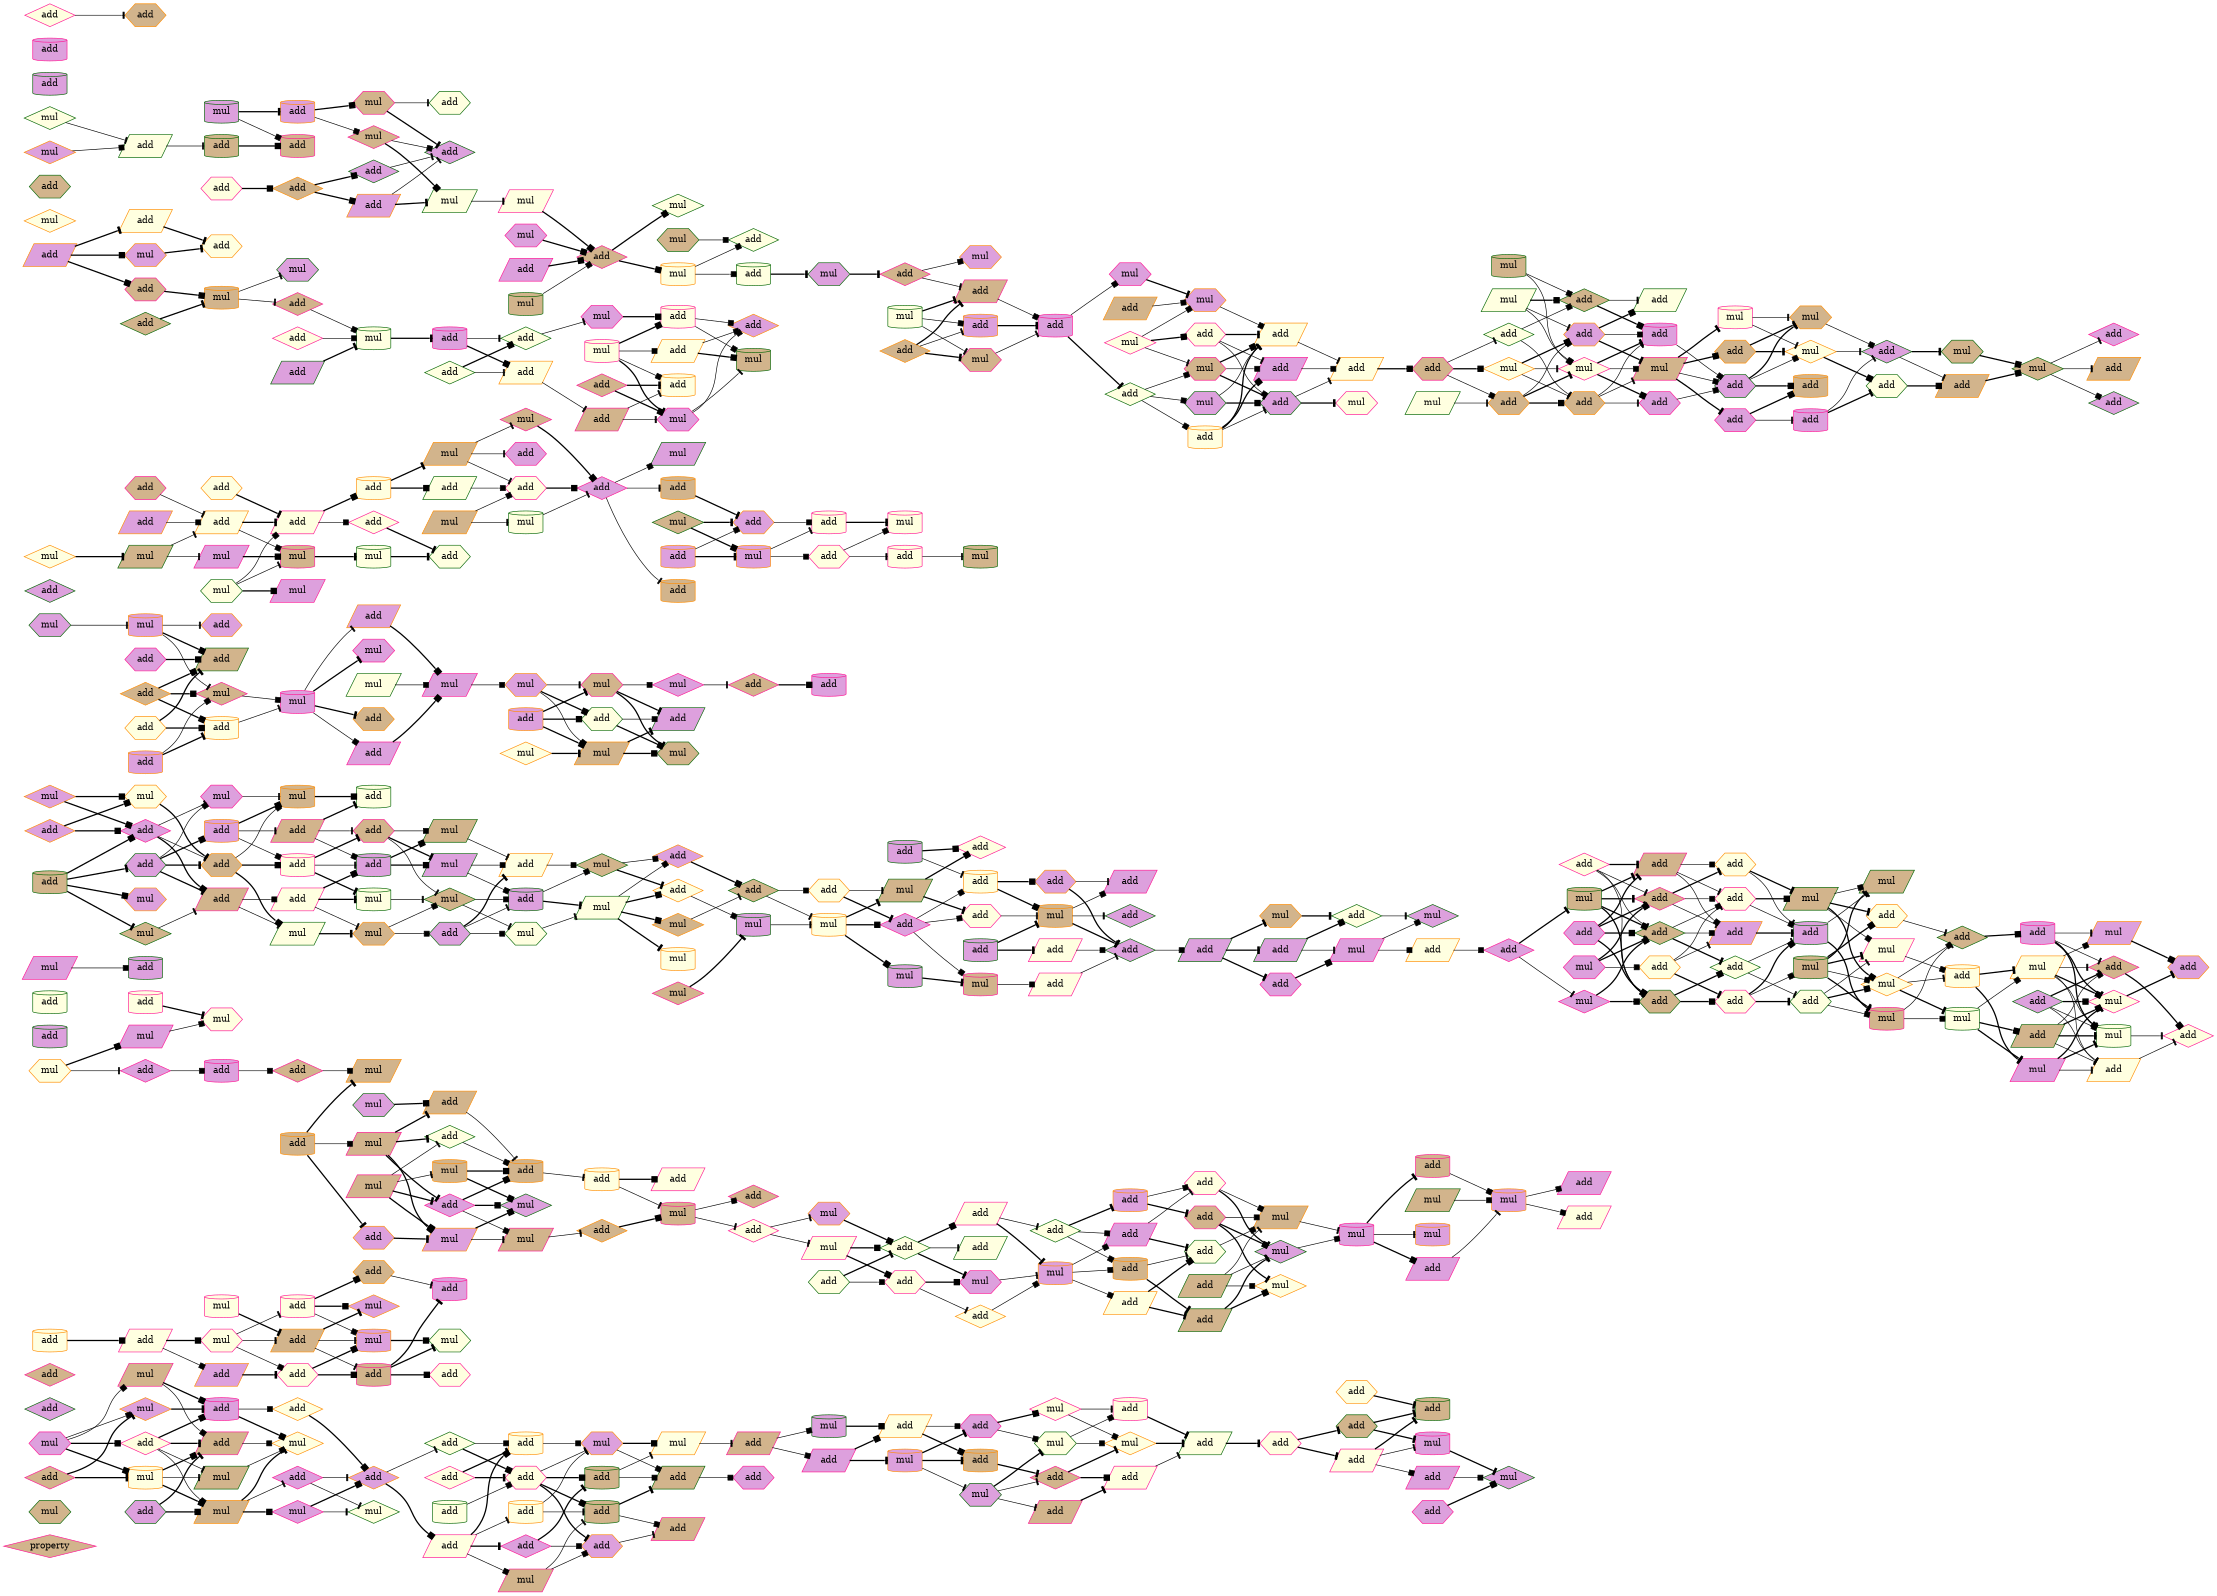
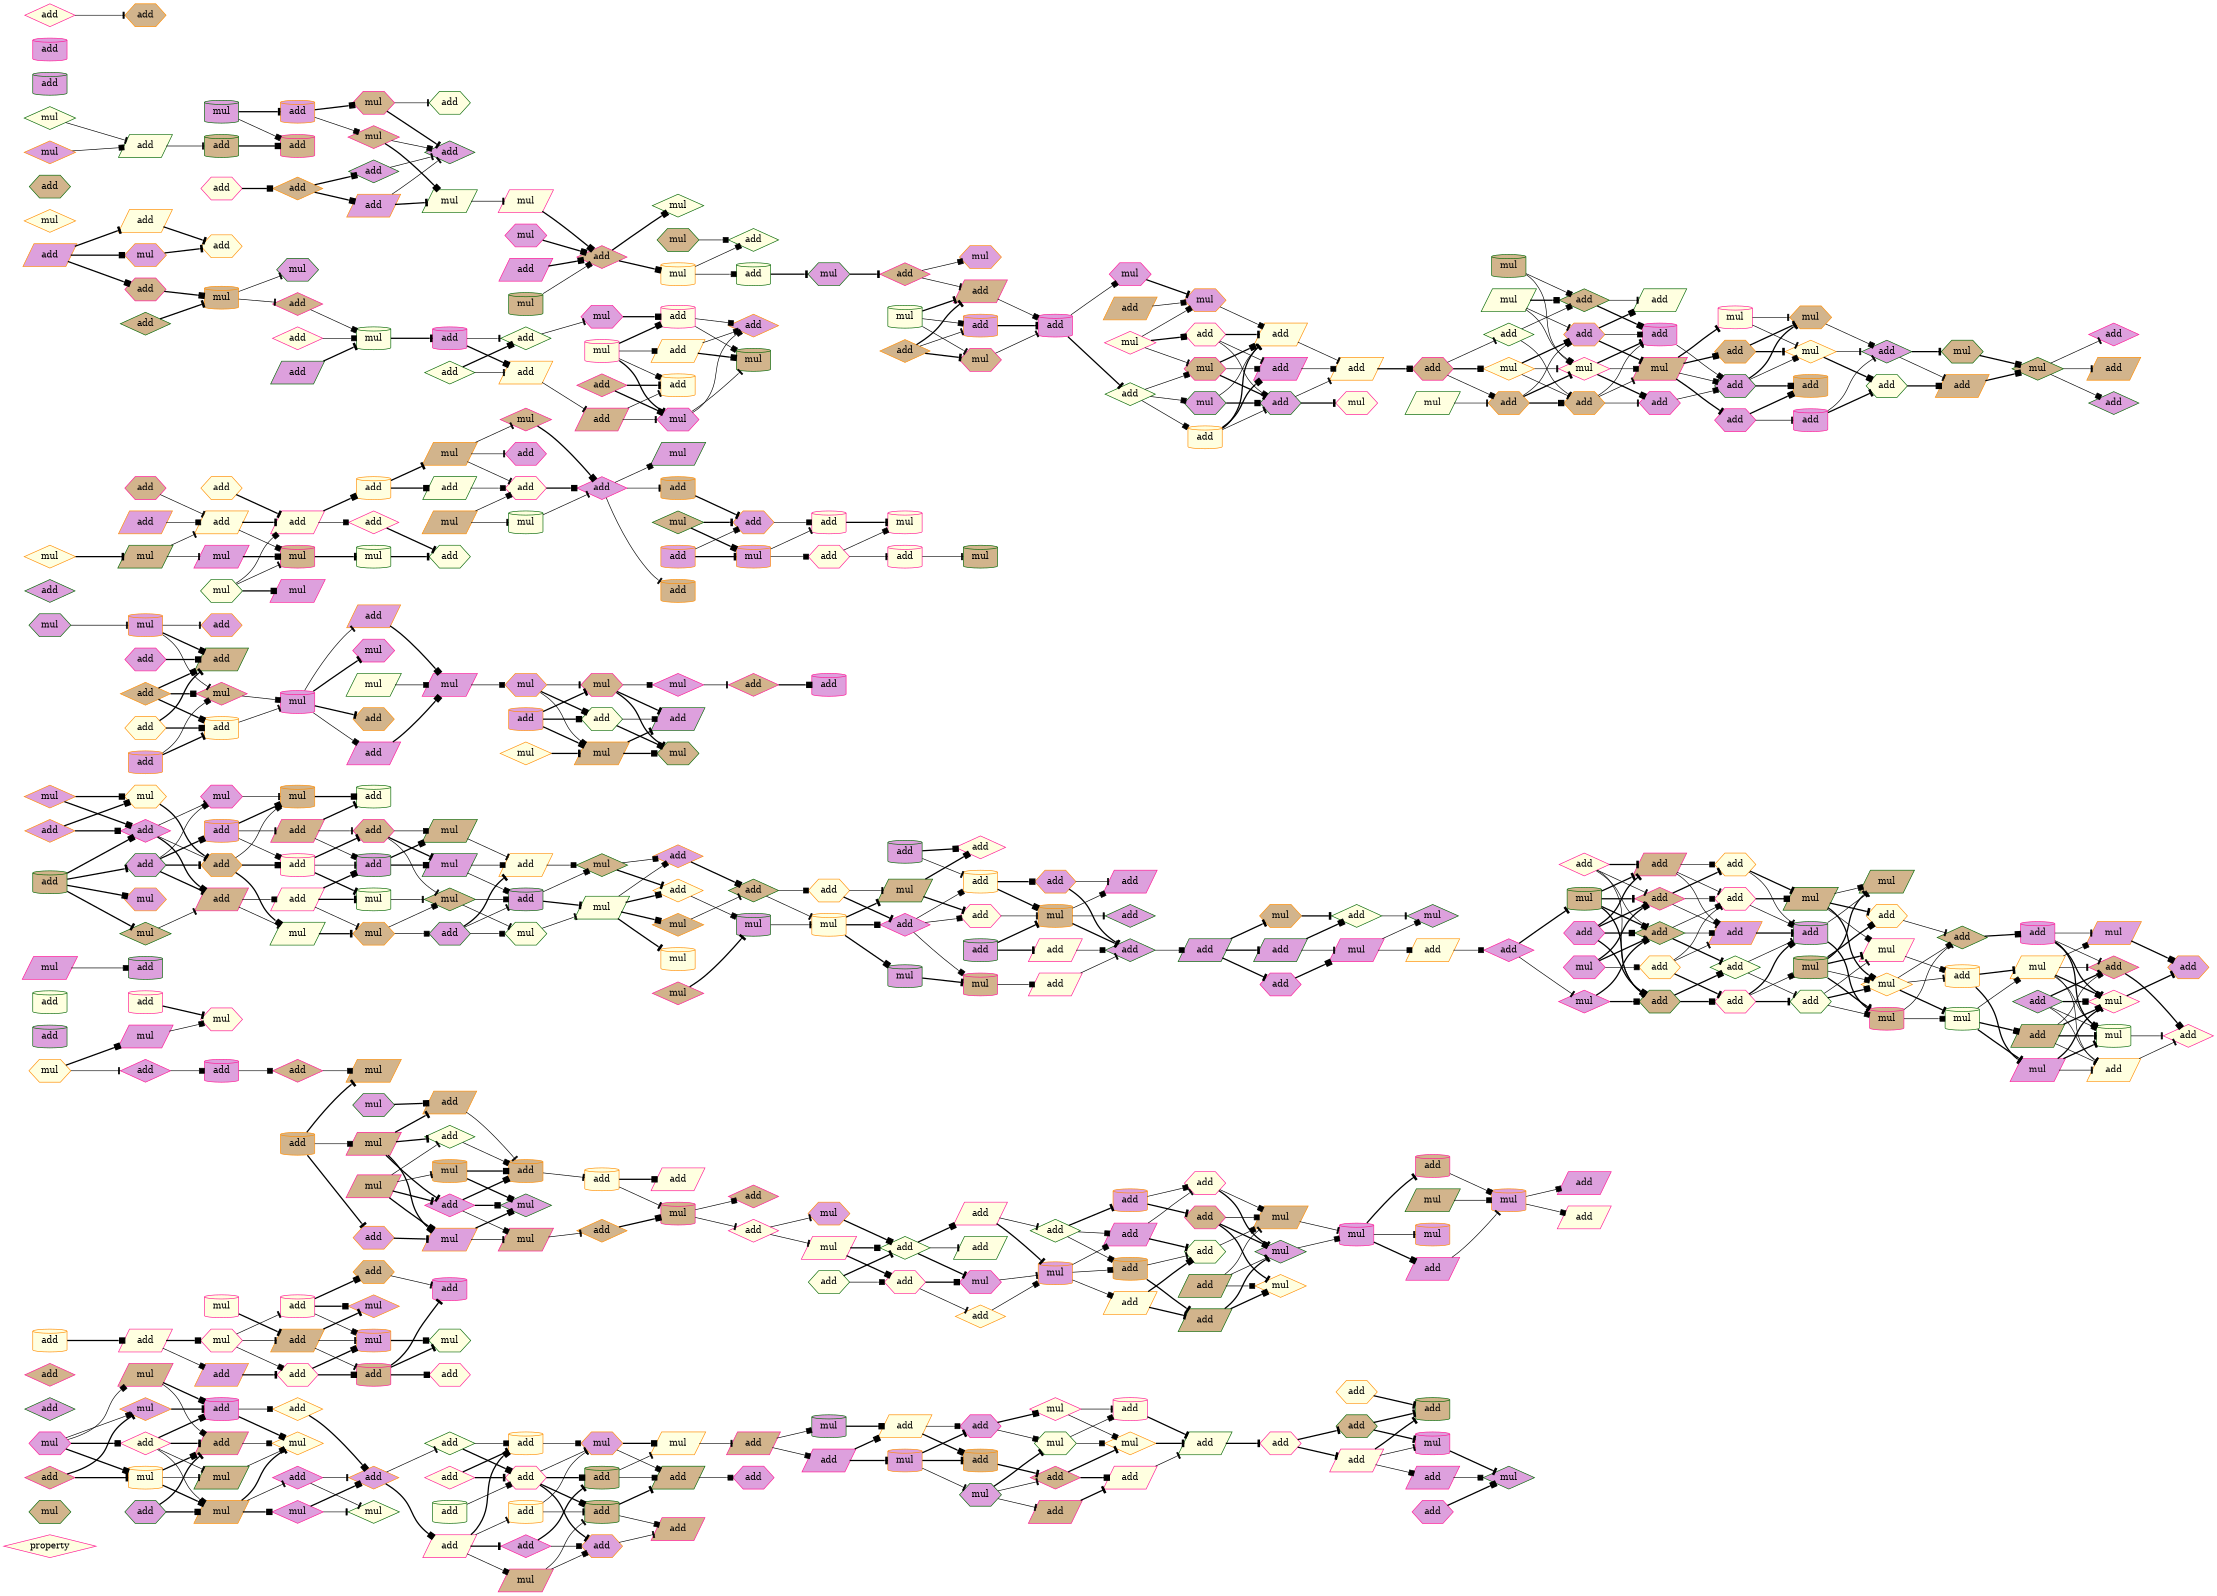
node "property": fillcolor tan -> lightyellow
